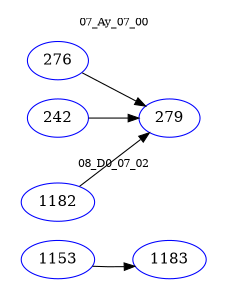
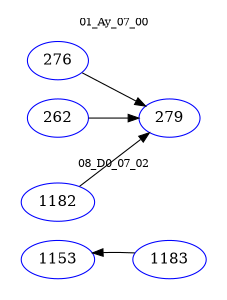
cluster "07_Ay_07_00": label "07_Ay_07_00" -> "01_Ay_07_00"
node "242": label "242" -> "262"
edge "1153" -> "1183": reversed
